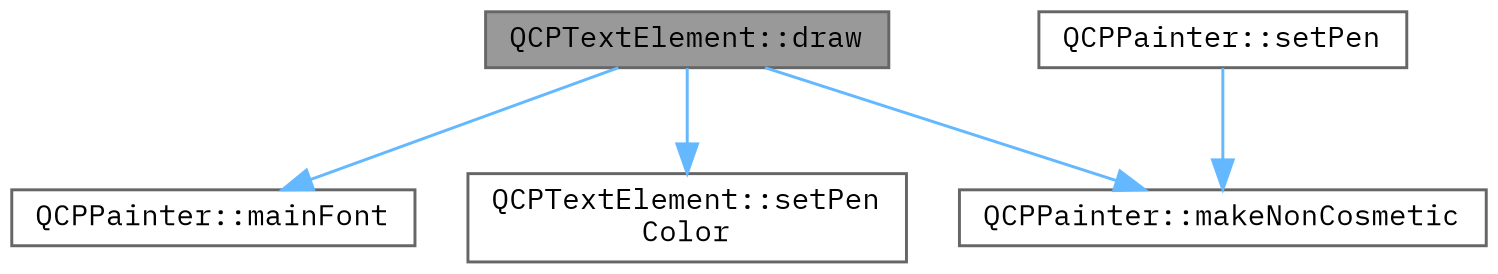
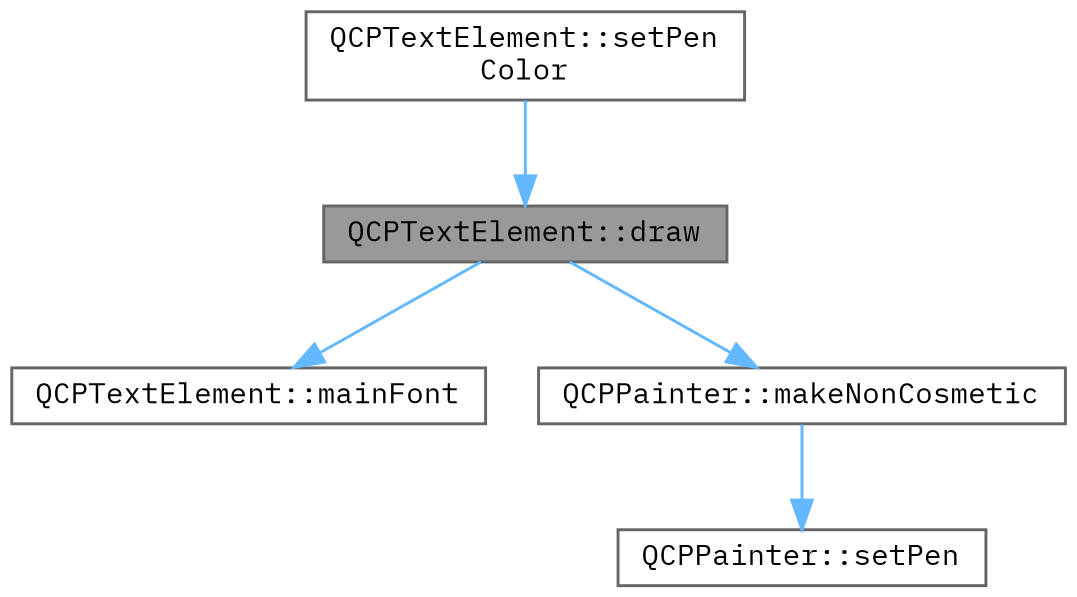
edge "QCPTextElement::draw" -> "QCPTextElement::setPen Color": reversed
edge "QCPPainter::setPen" -> "QCPPainter::makeNonCosmetic": reversed
node "QCPPainter::mainFont": label "QCPPainter::mainFont" -> "QCPTextElement::mainFont"
